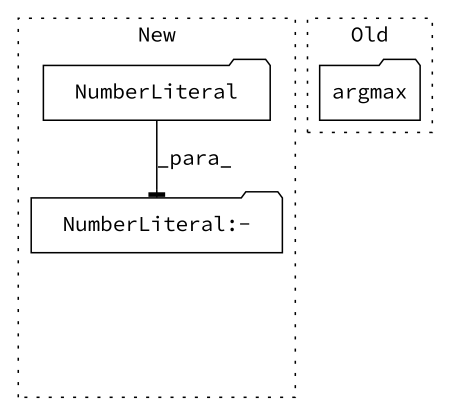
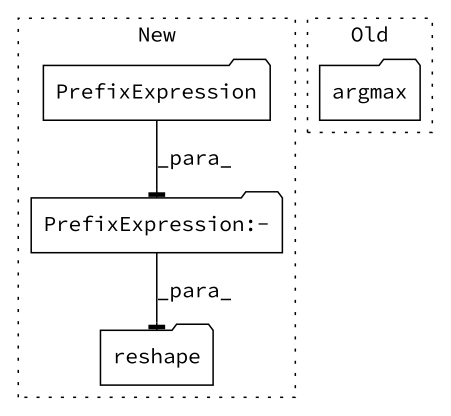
node "NumberLiteral": label "NumberLiteral" -> "PrefixExpression"
node "NumberLiteral:-": label "NumberLiteral:-" -> "PrefixExpression:-"
node "reshape": added
